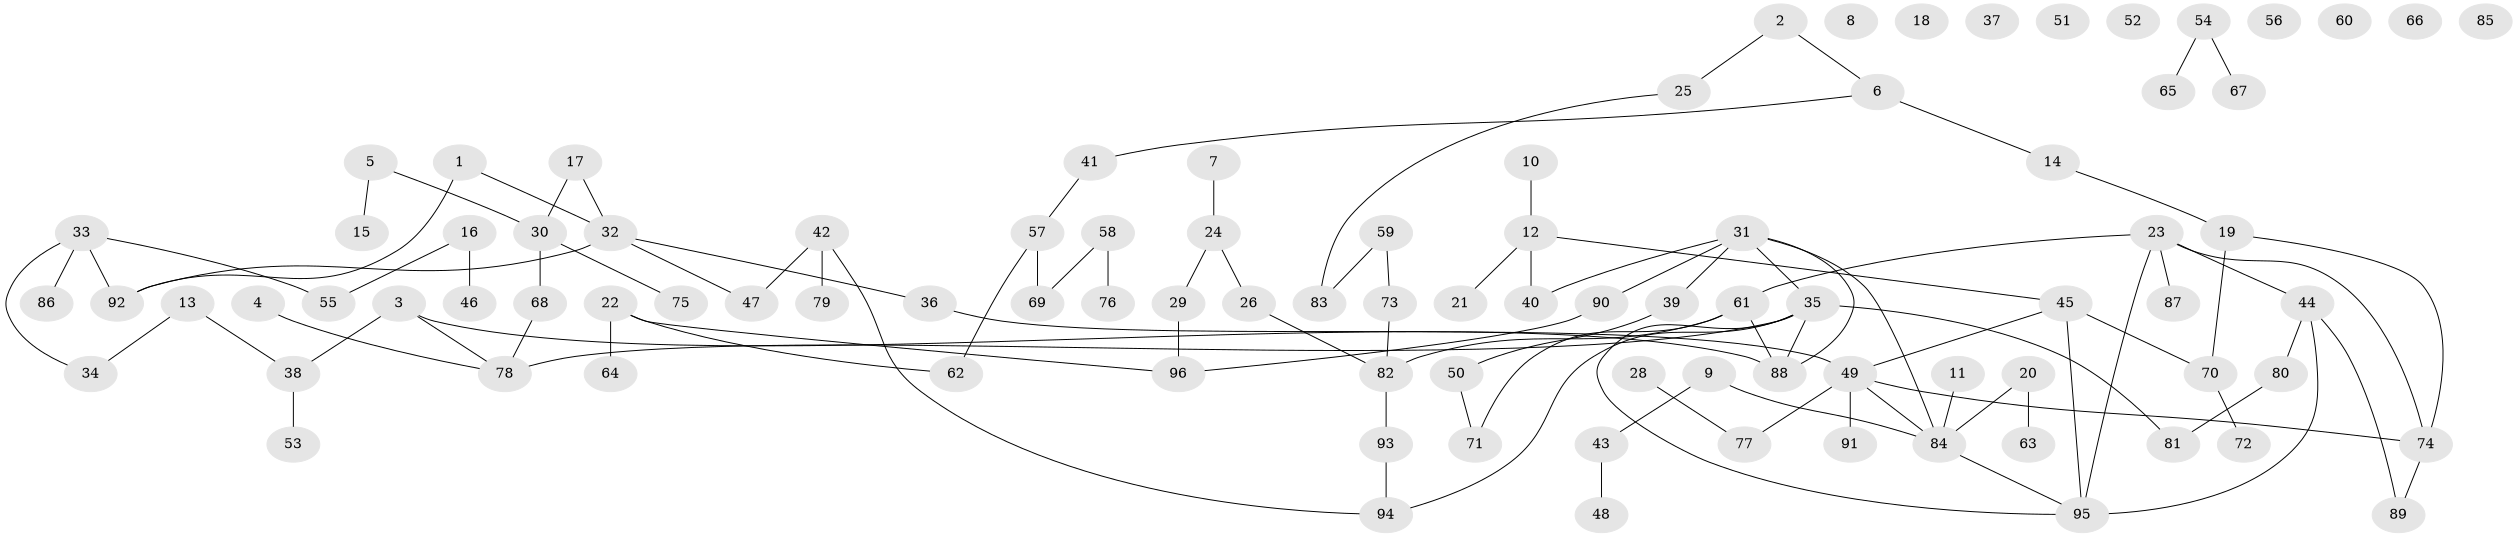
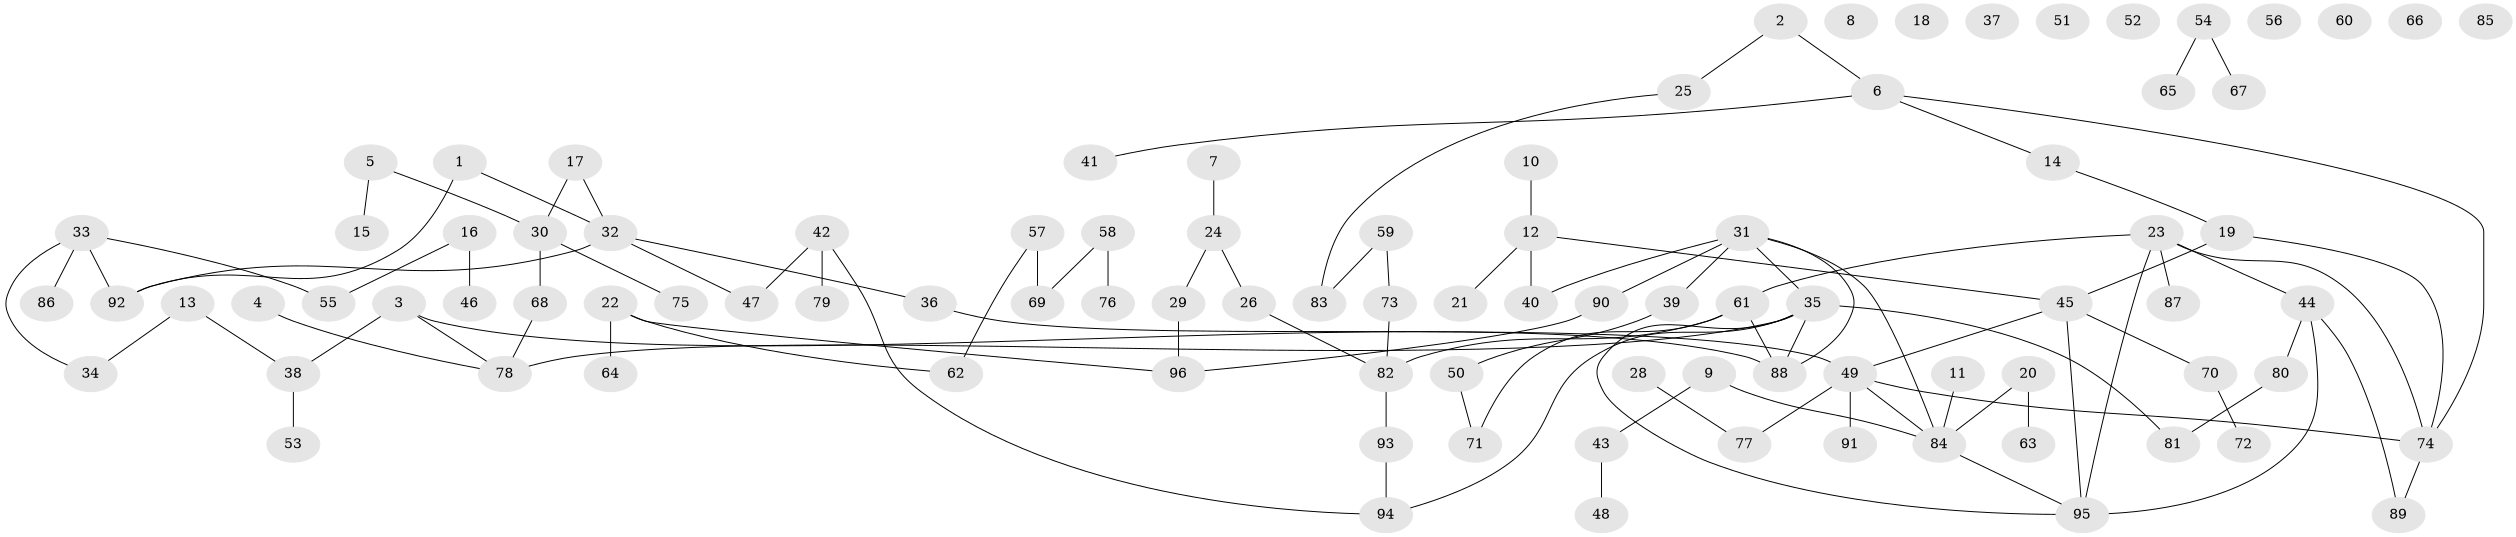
edge "6" -- "74": added
edge "41" -- "57": removed
edge "19" -- "70": now "19" -- "45"
